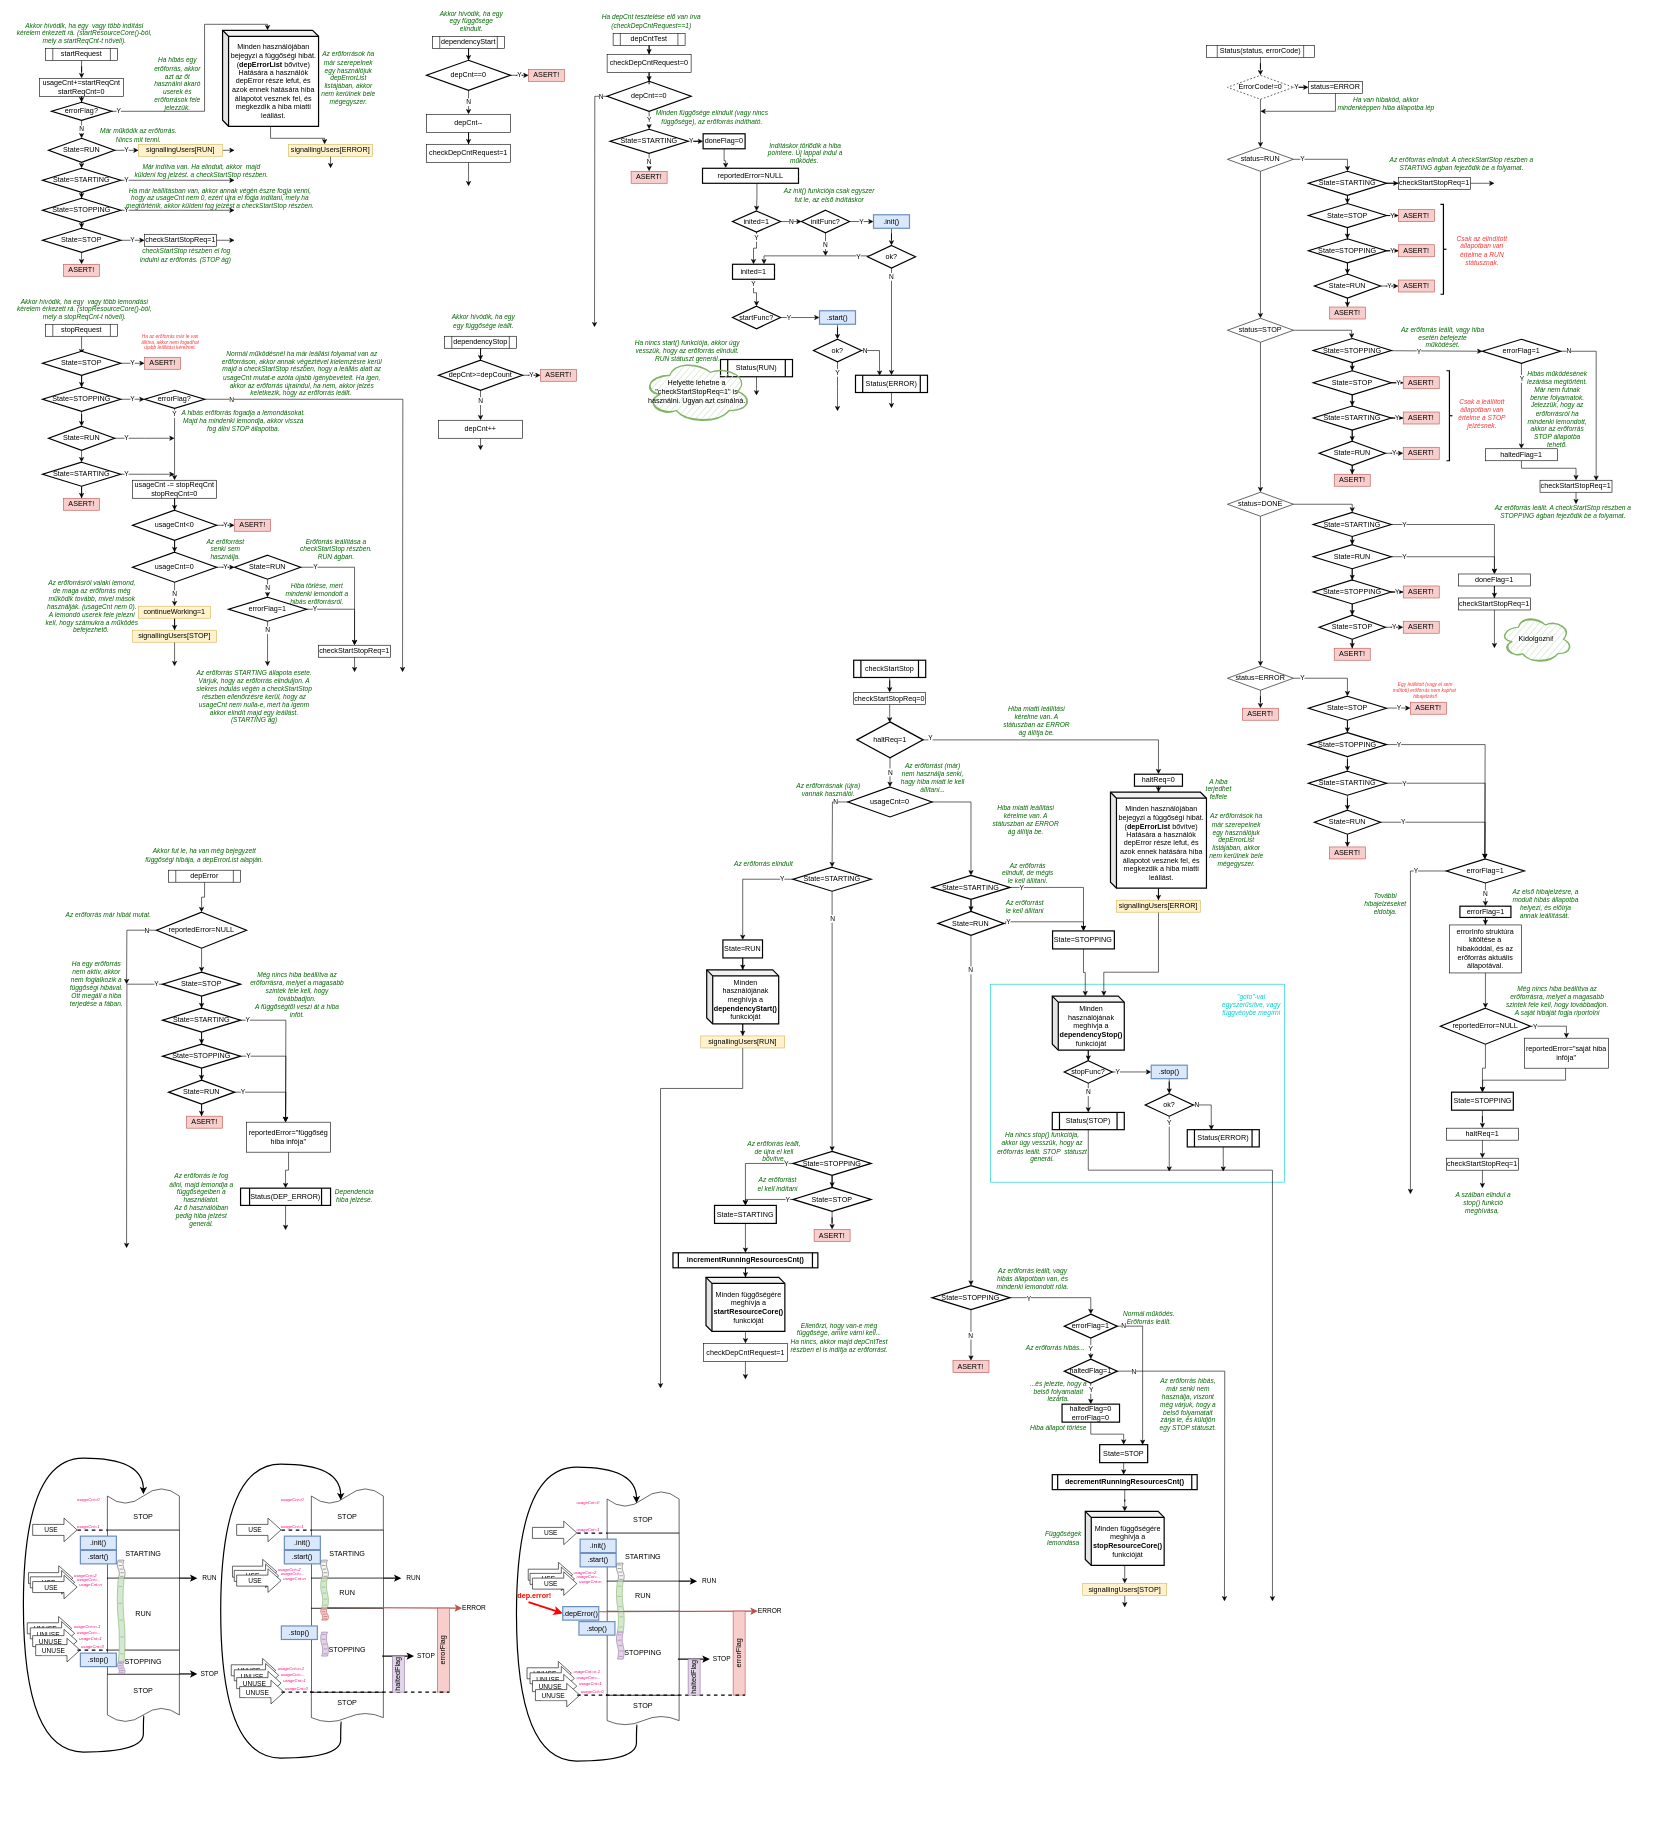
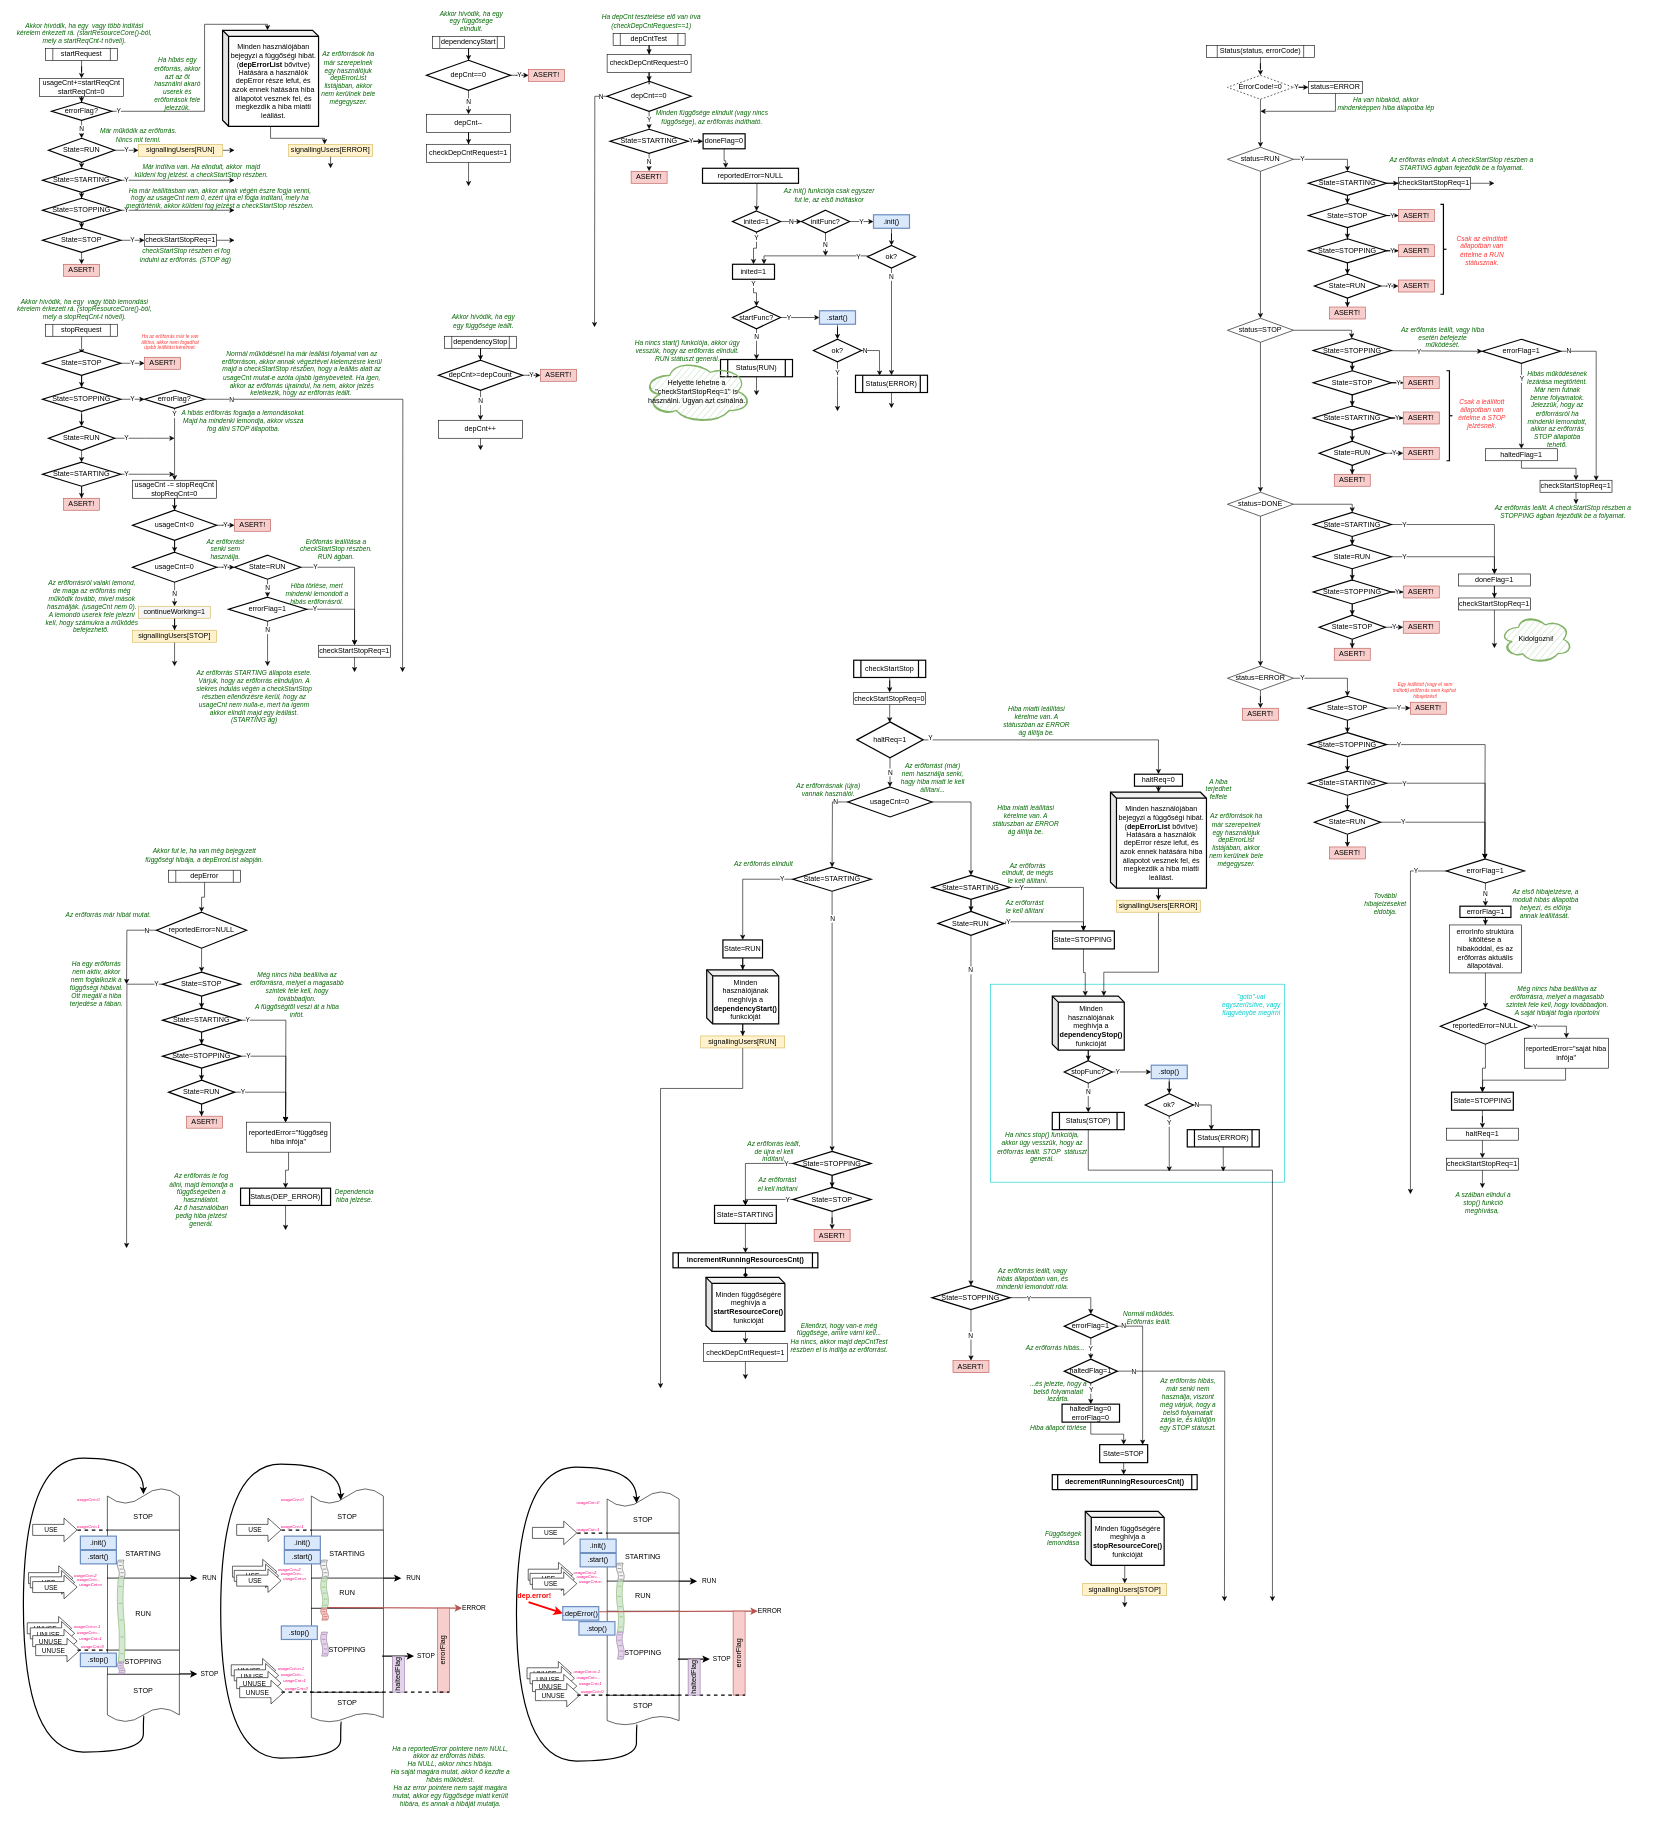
node "Indításkor törlődik a hiba pointere. Új lappal indul a működés.": removed
edge "startFunc?" -> "Status(RUN)": added, label "N"
node "continueWorking=1": fillcolor #fff2cc -> #f5f5f5
node "Az erőforrás leállt, de újra el kell bővítve.": label "Az erőforrás leállt, de újra el kell bővítve." -> "Az erőforrás leállt, de újra el kell indítani."
edge "incrementRunningResourcesCnt()" -> "Minden függőségére meghívja a startResourceCore() funkcióját": arrowhead classic -> diamond
edge "decrementRunningResourcesCnt()" -> "Minden függőségére meghívja a stopResourceCore() funkcióját": removed
node "Ha a reportedError pointere nem NULL, akkor az erőforrás hibás. Ha NULL, akkor nincs hibája. Ha saját magára mutat, akkor ő kezdte a hibás működést. Ha az error pointere nem saját magára mutat, akkor egy függősége miatt került hibára, és annak a hibáját mutatja.": added
